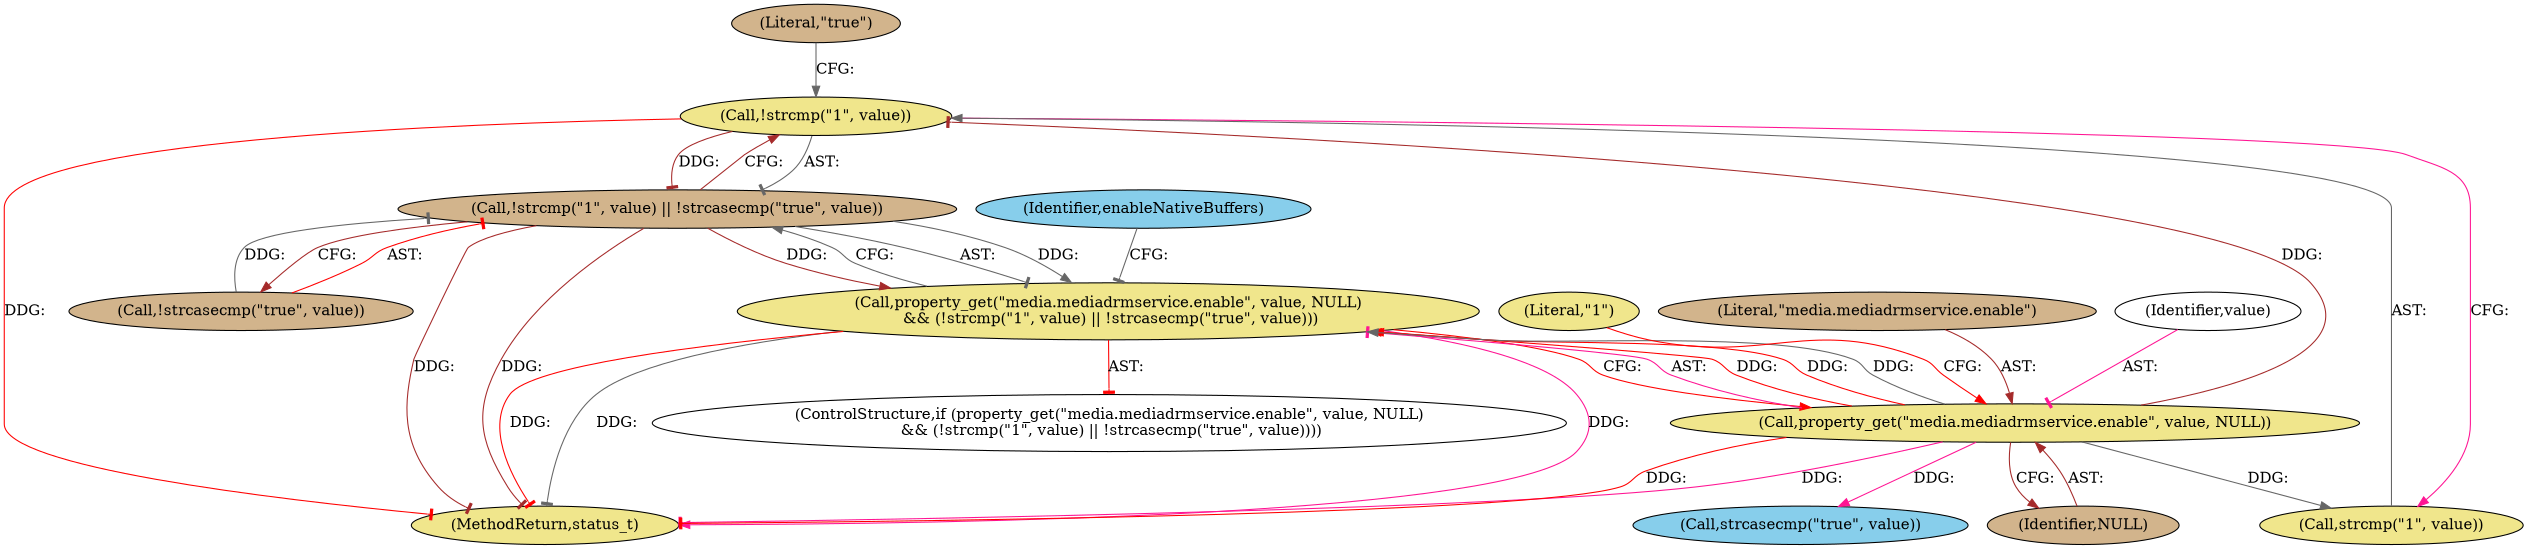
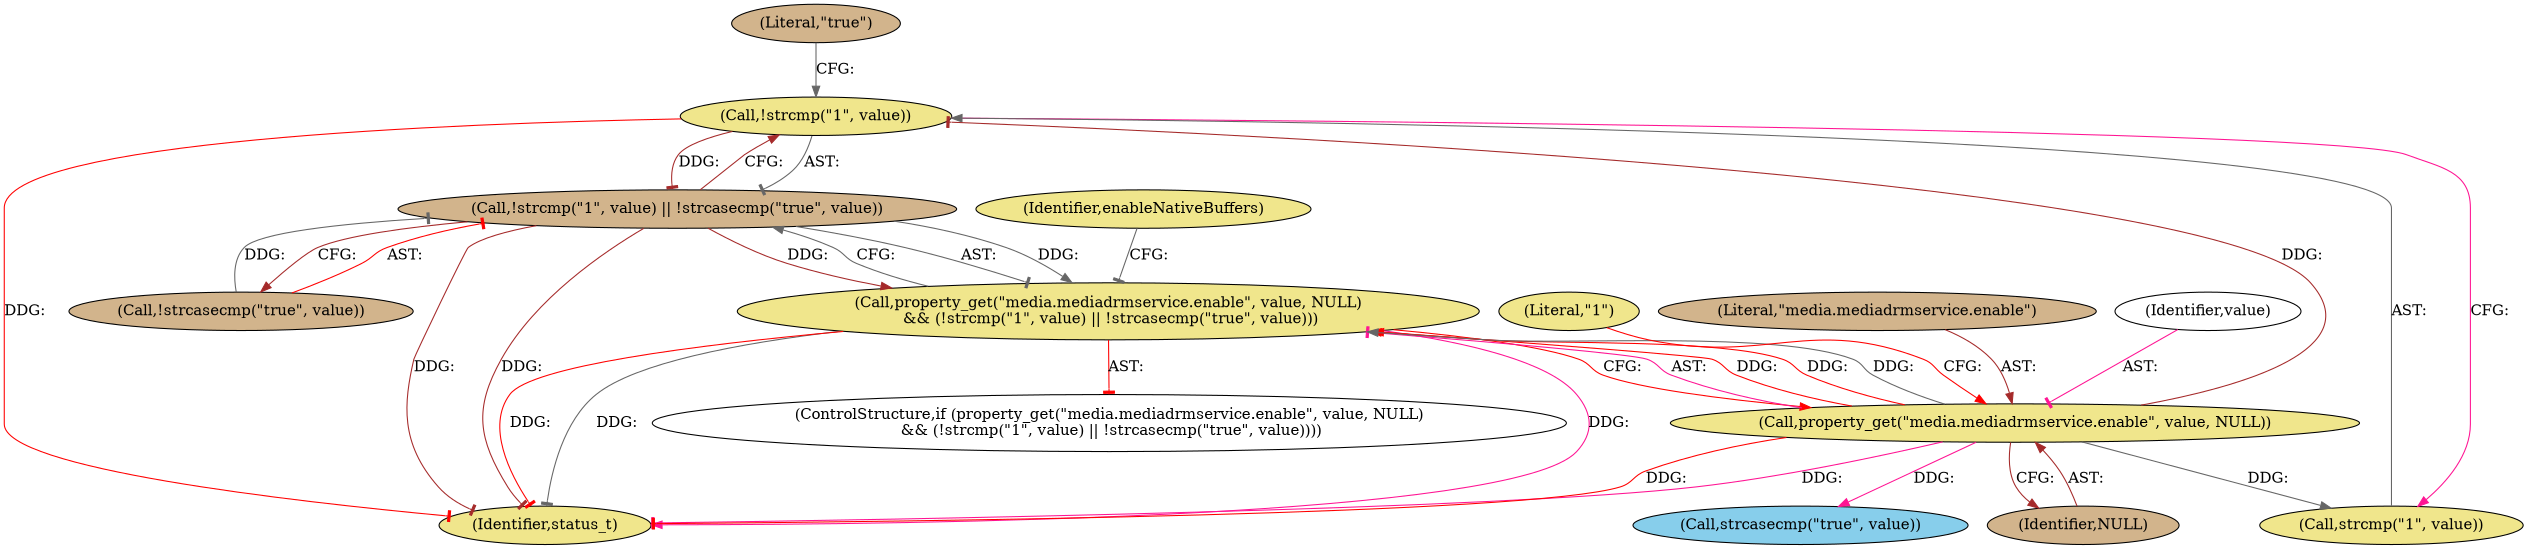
node "(Identifier,enableNativeBuffers)": fillcolor skyblue -> khaki
node "(MethodReturn,status_t)": label "(MethodReturn,status_t)" -> "(Identifier,status_t)"
